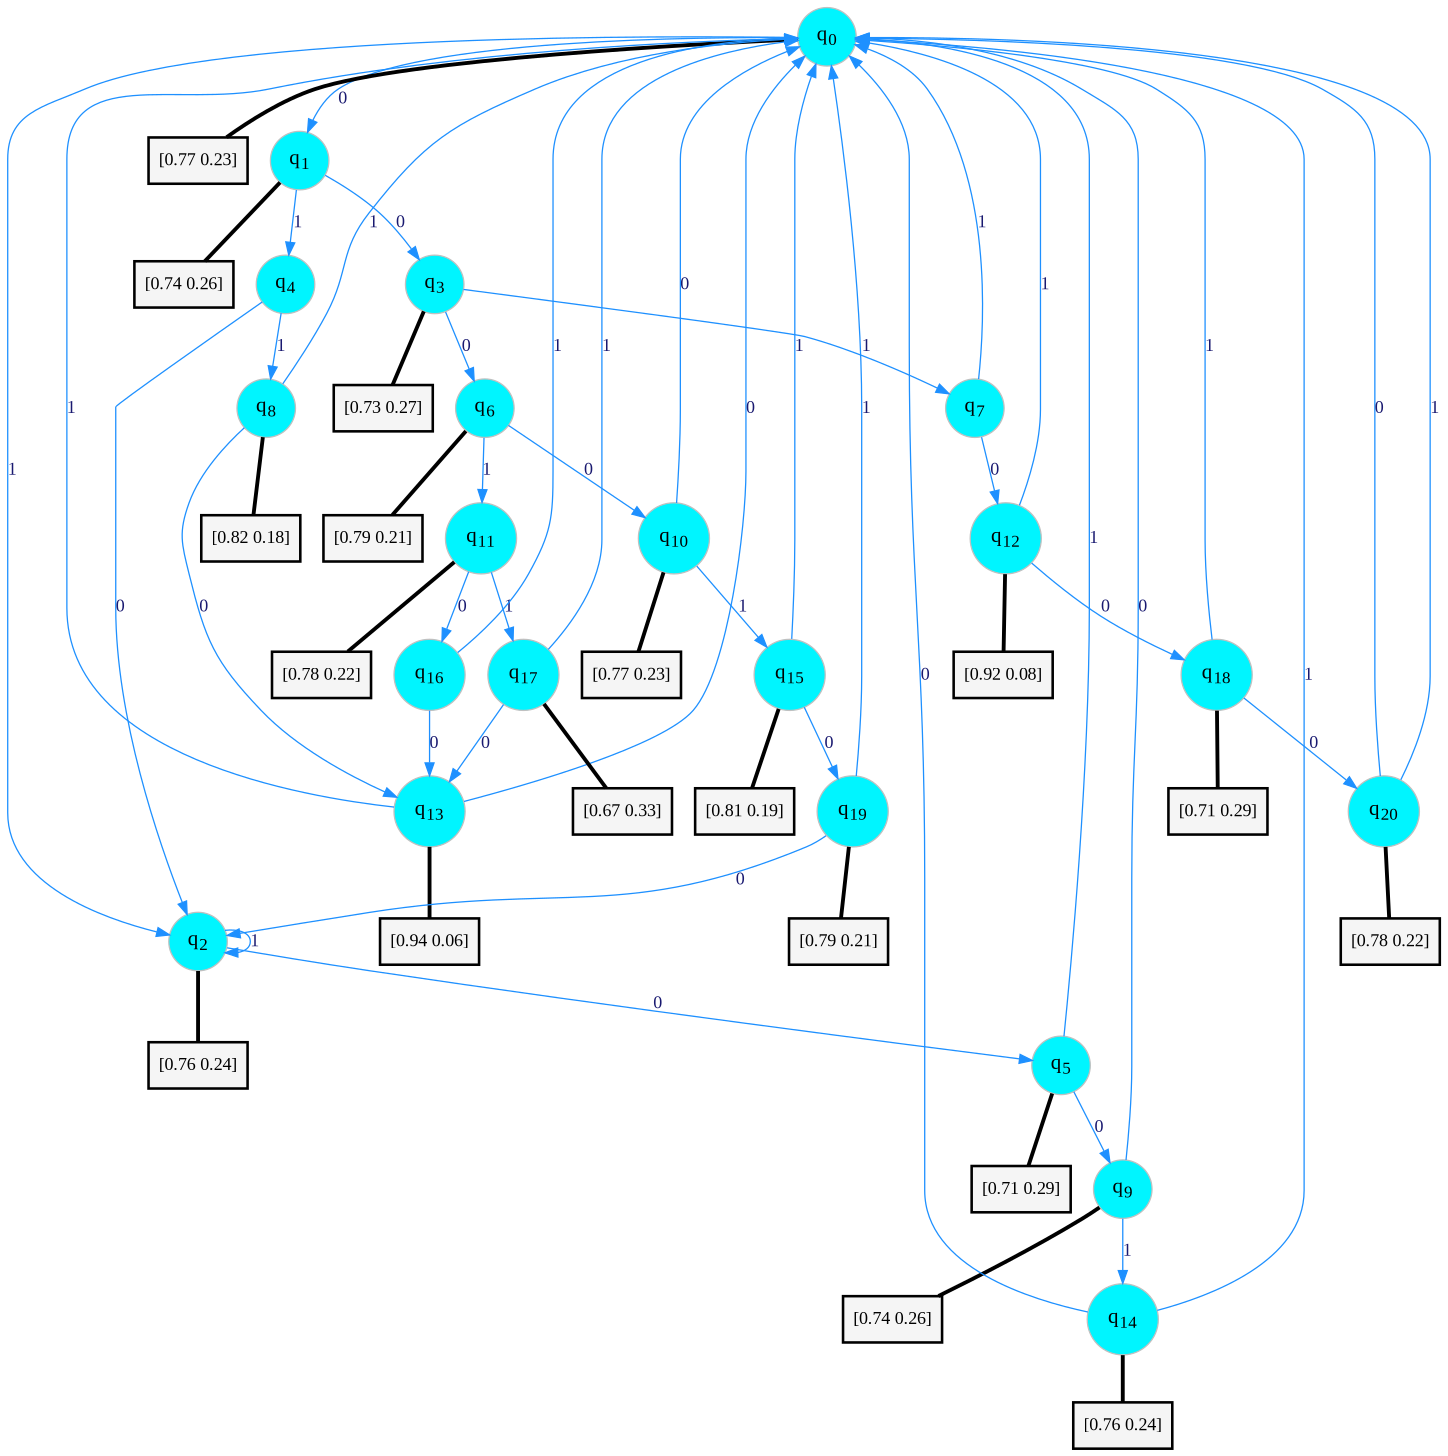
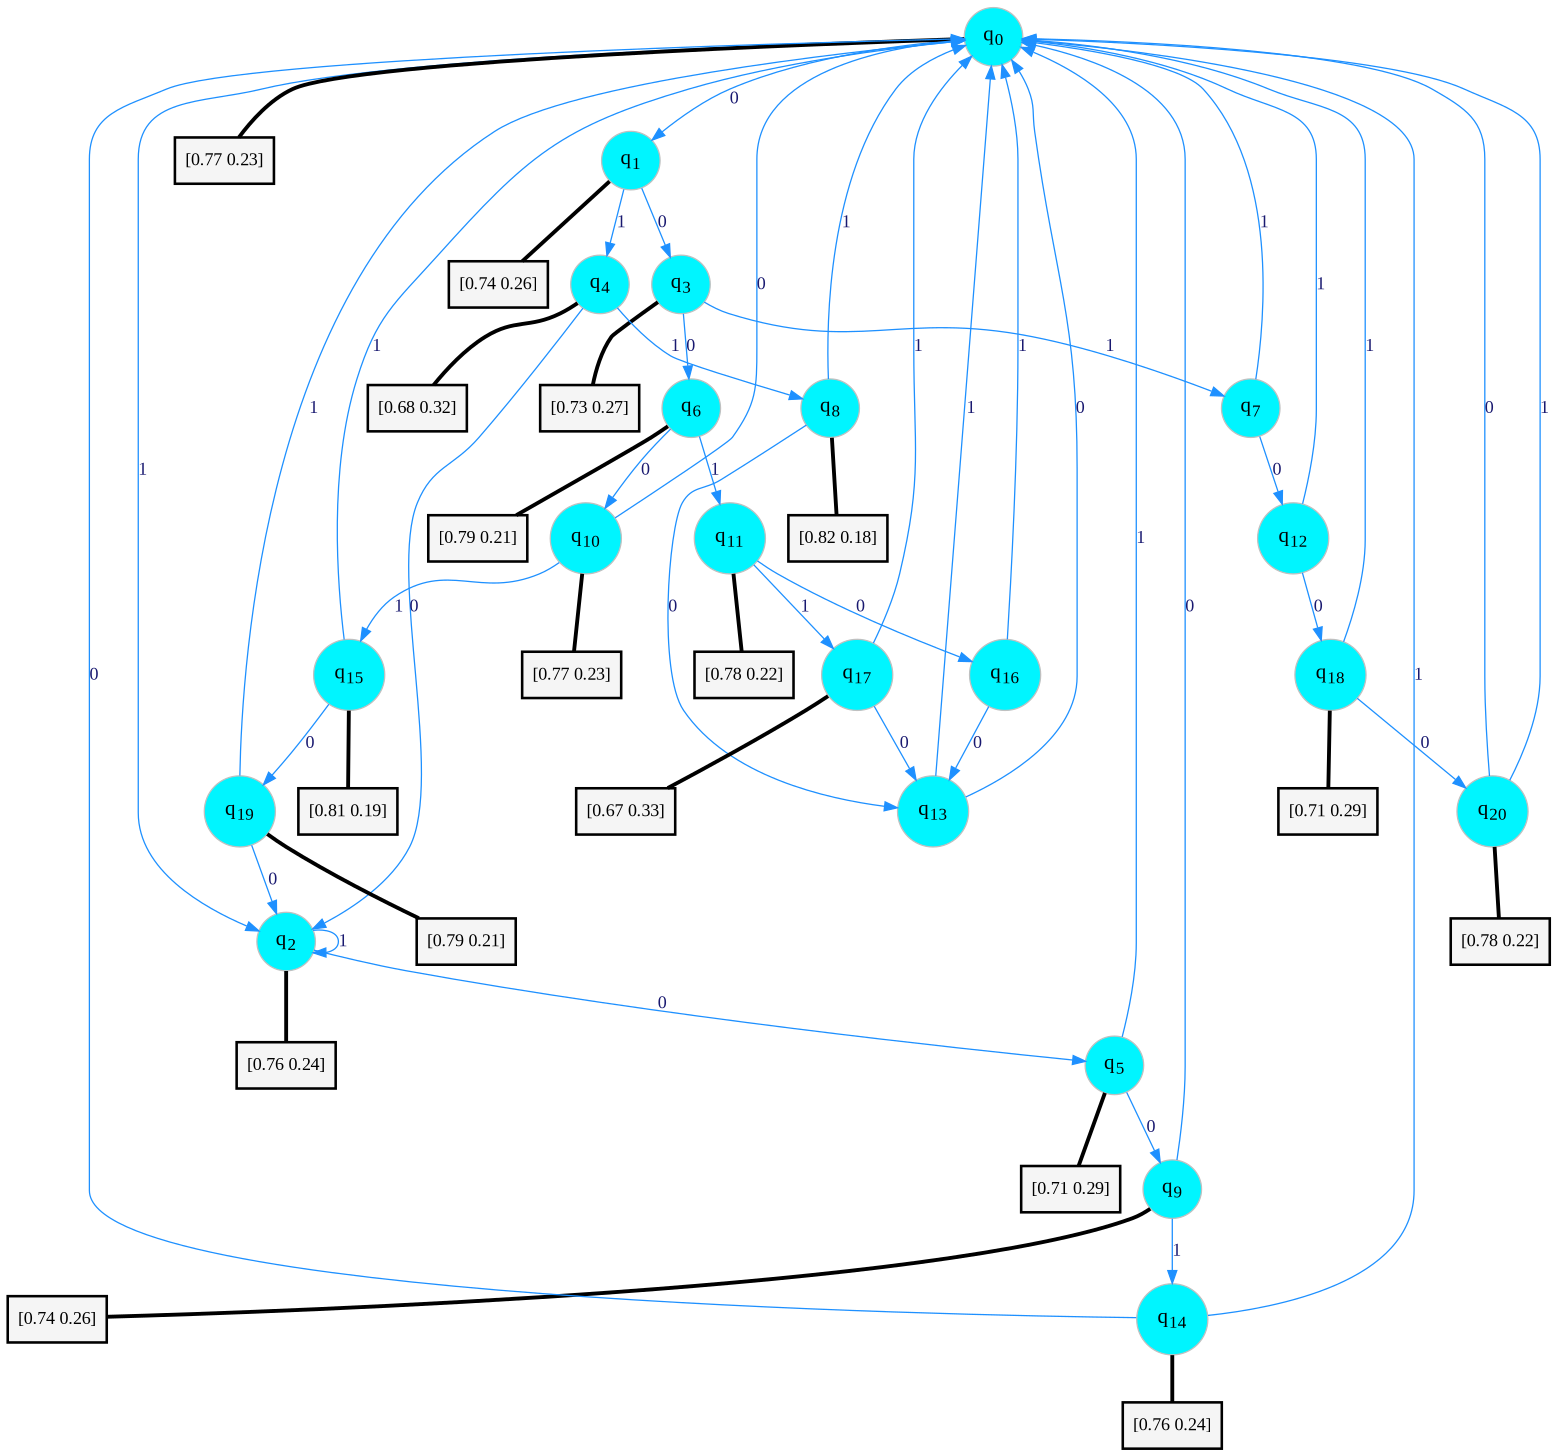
node "[0.68 0.32]": added
node "[0.92 0.08]": removed
node "[0.94 0.06]": removed
